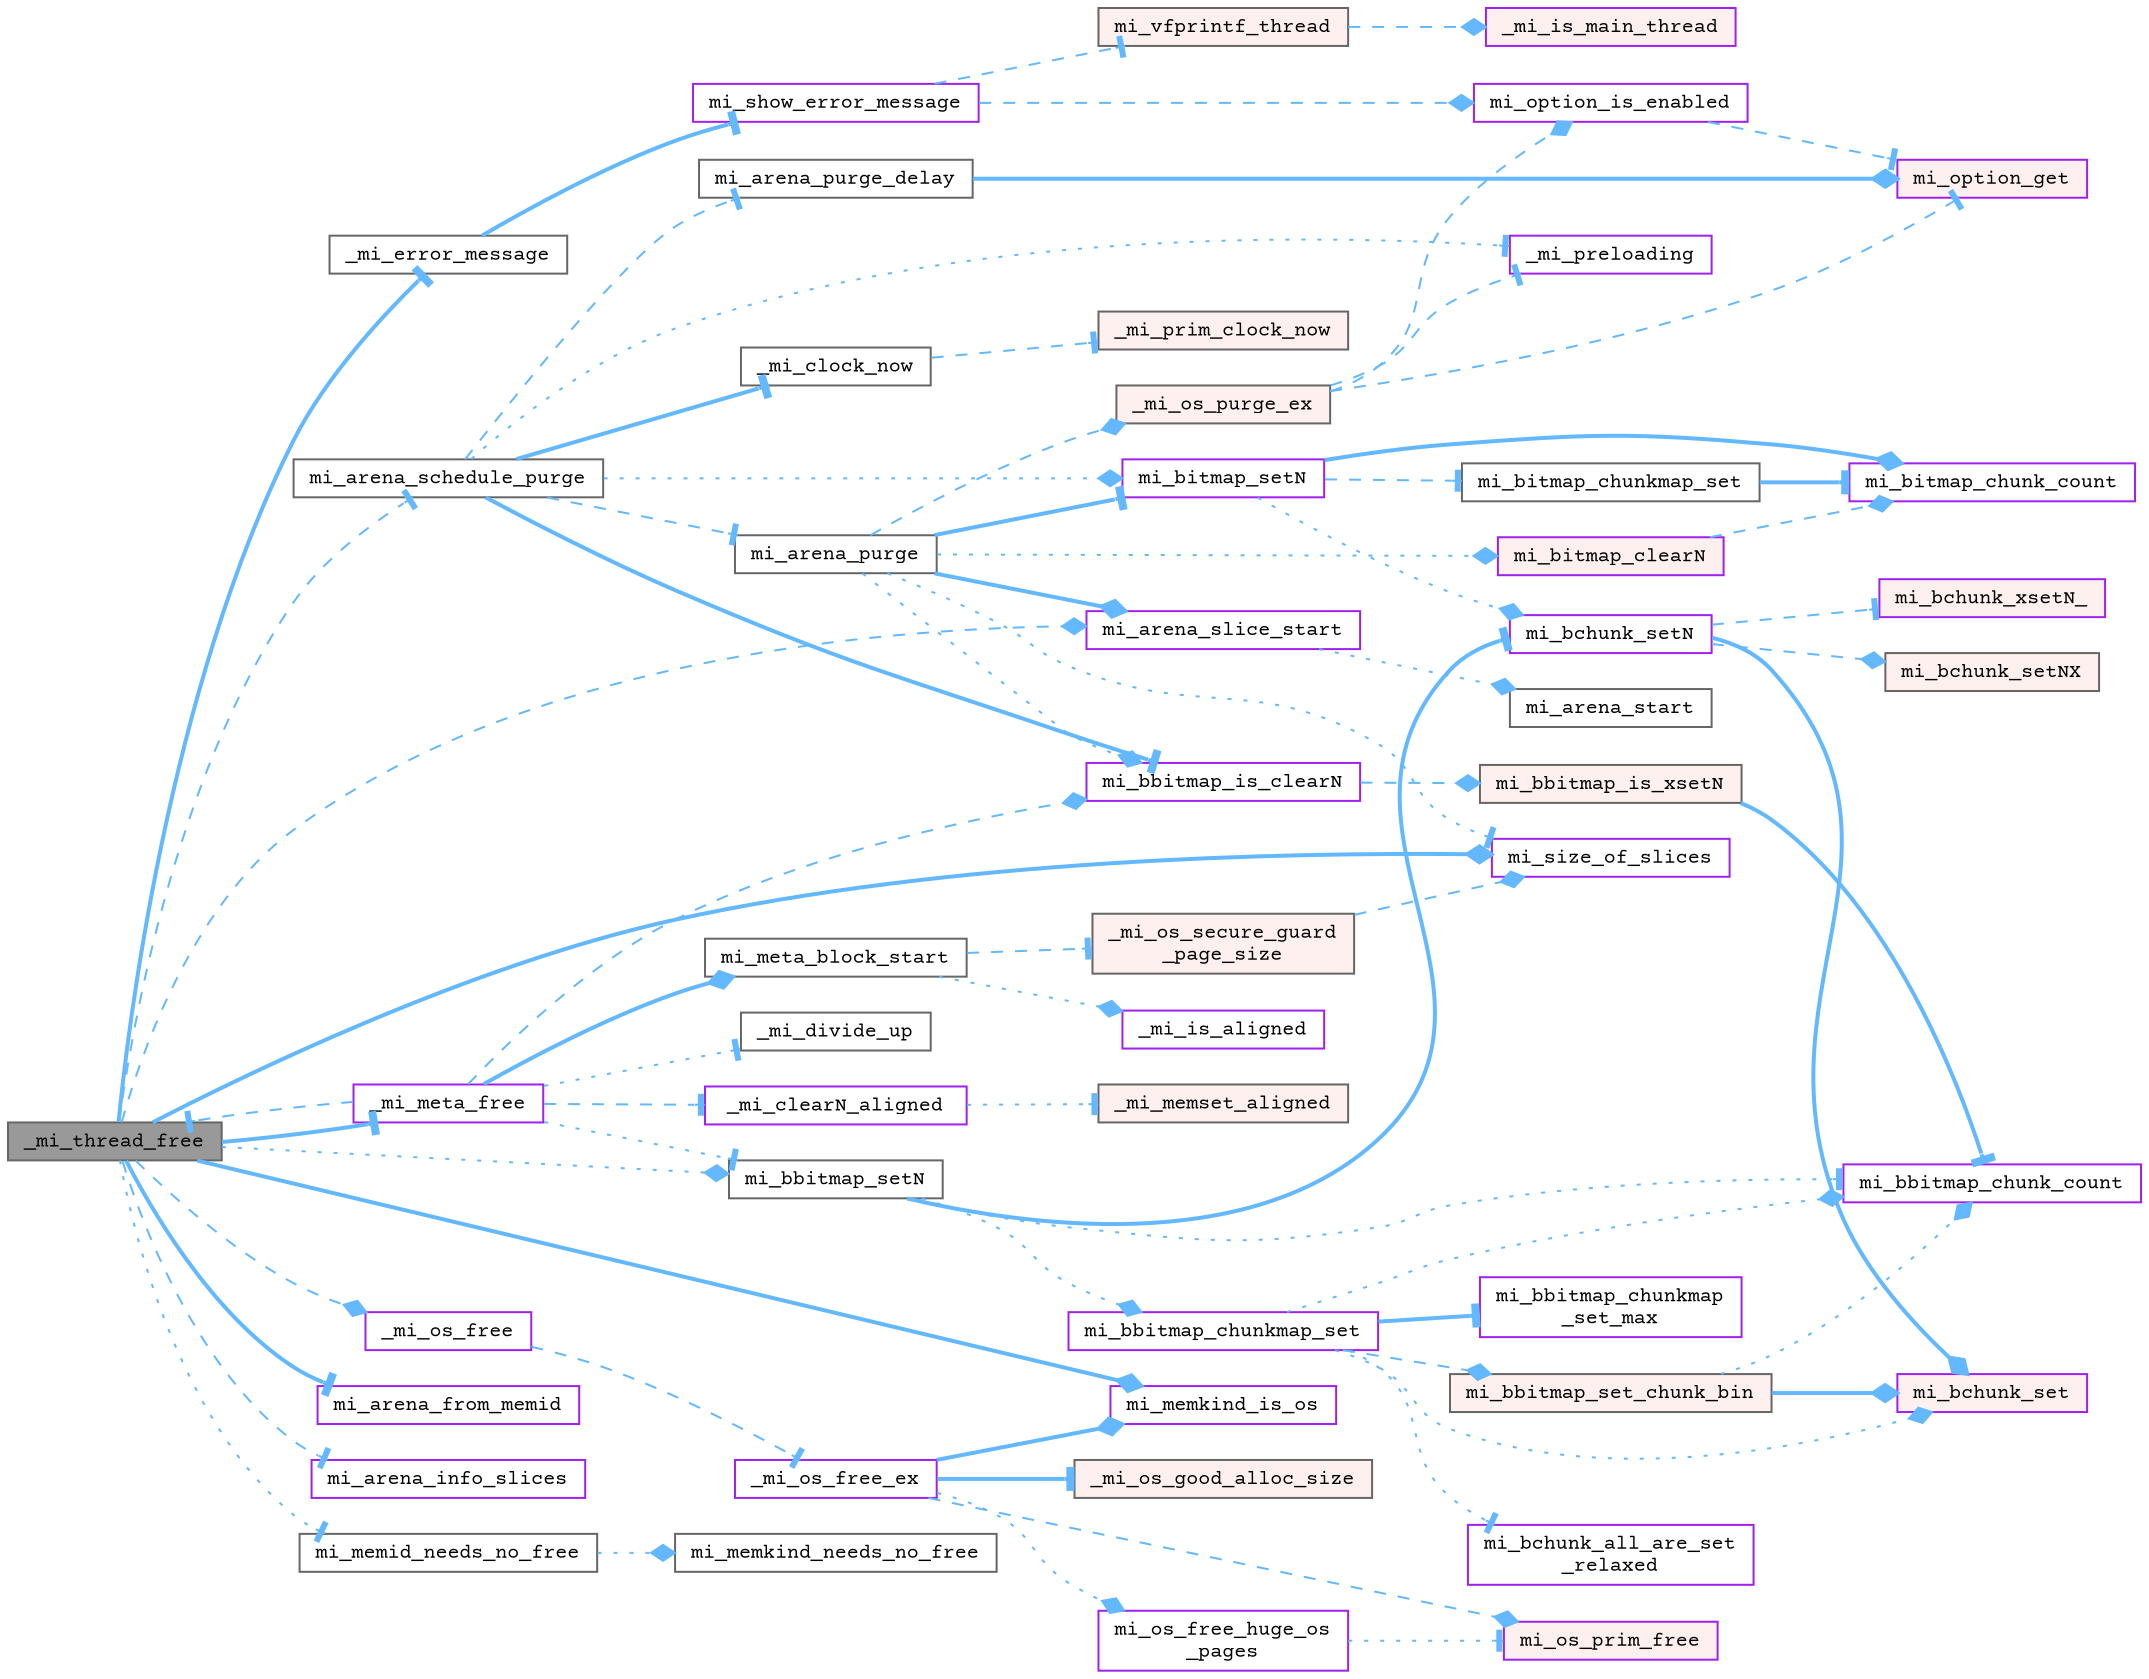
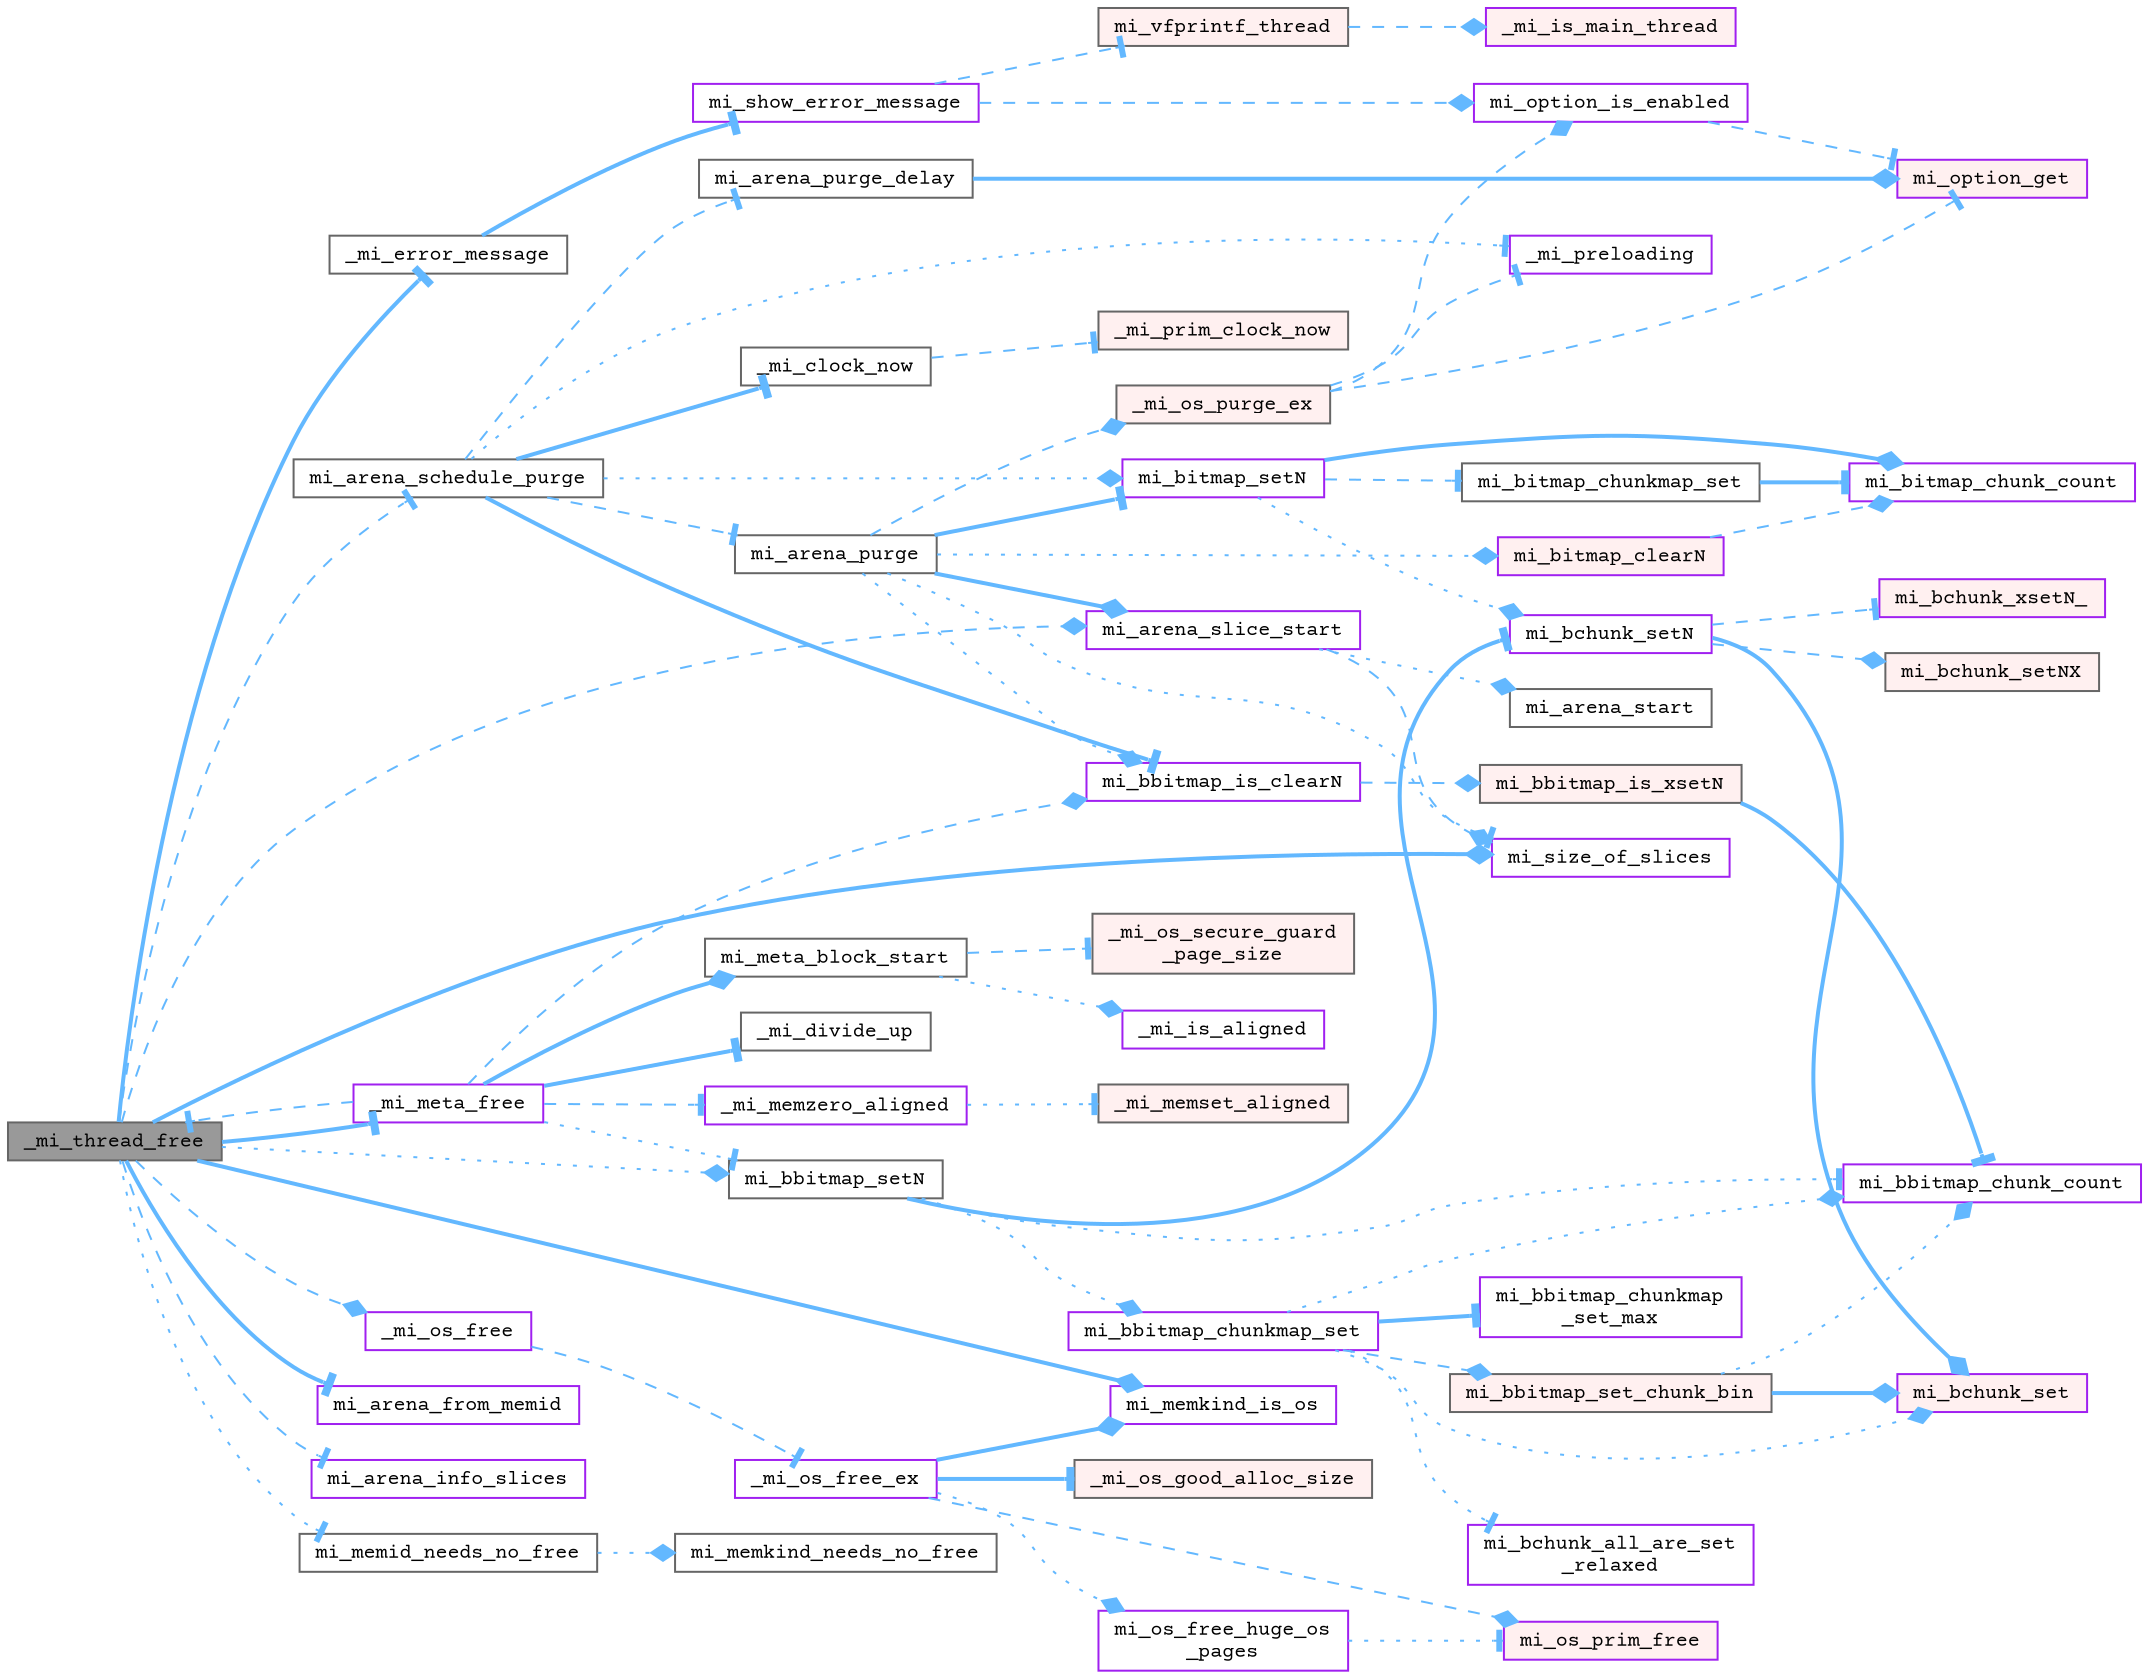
edge "_mi_os_secure_guard _page_size" -> "mi_size_of_slices": now "mi_arena_slice_start" -> "mi_size_of_slices"
edge "_mi_meta_free" -> "_mi_divide_up": style dotted -> bold
node "_mi_clearN_aligned": label "_mi_clearN_aligned" -> "_mi_memzero_aligned"
